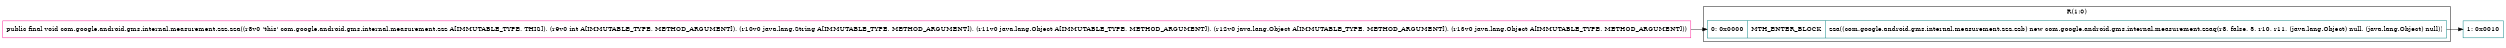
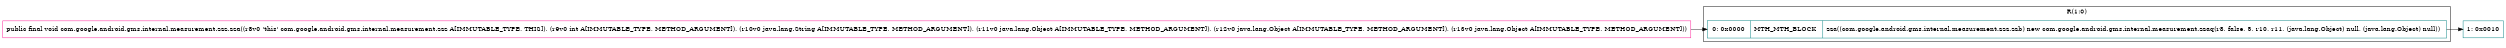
node "0: 0x0000": text "MTH_ENTER_BLOCK" -> "MTH_MTH_BLOCK"
